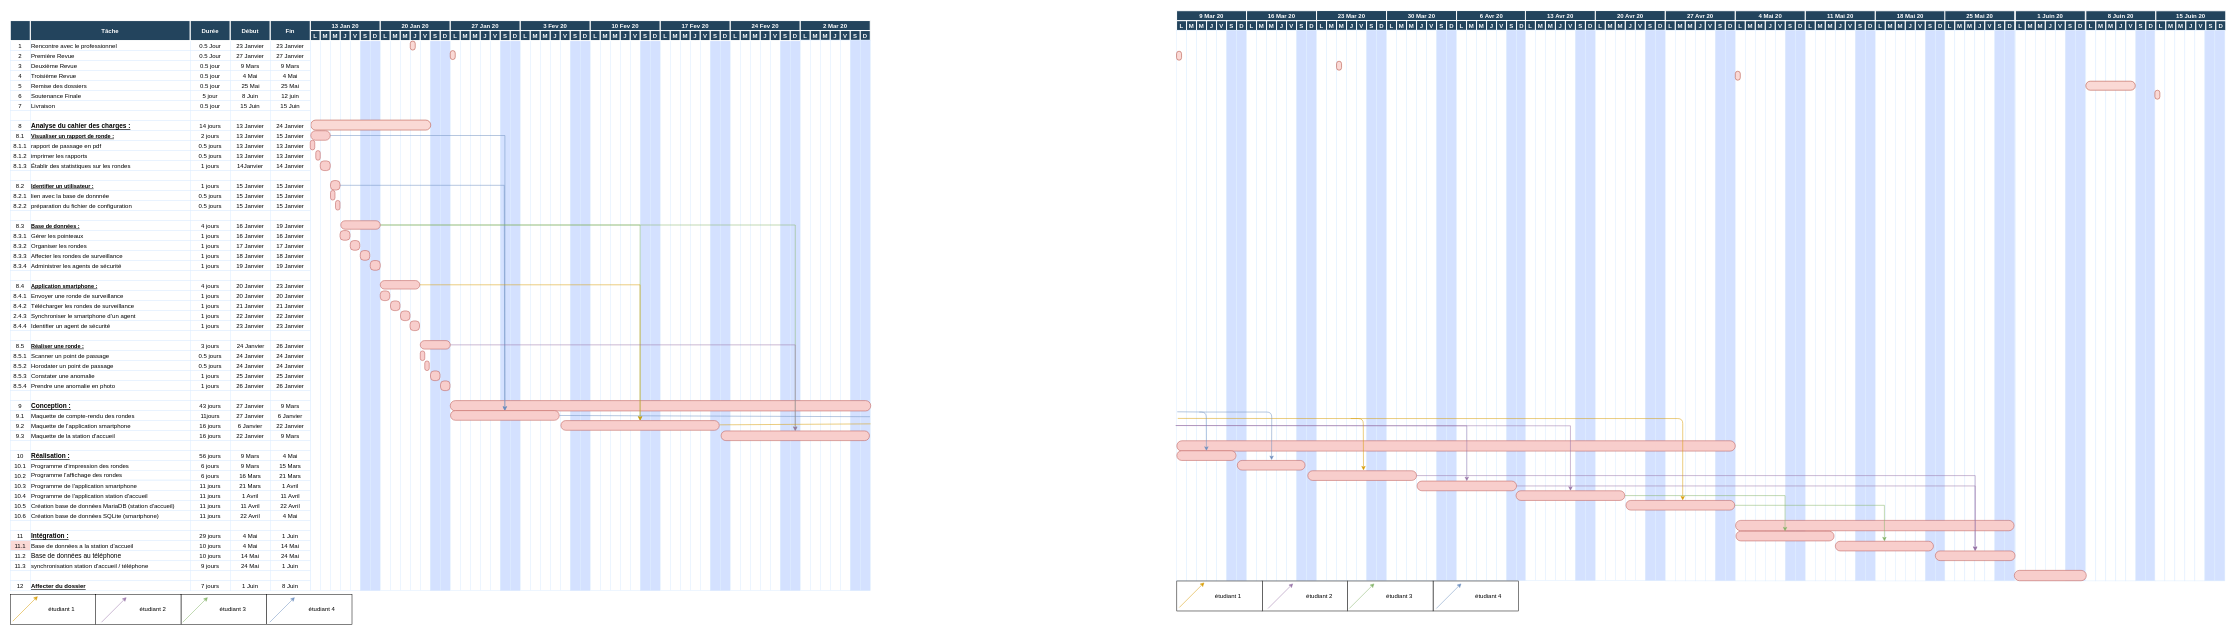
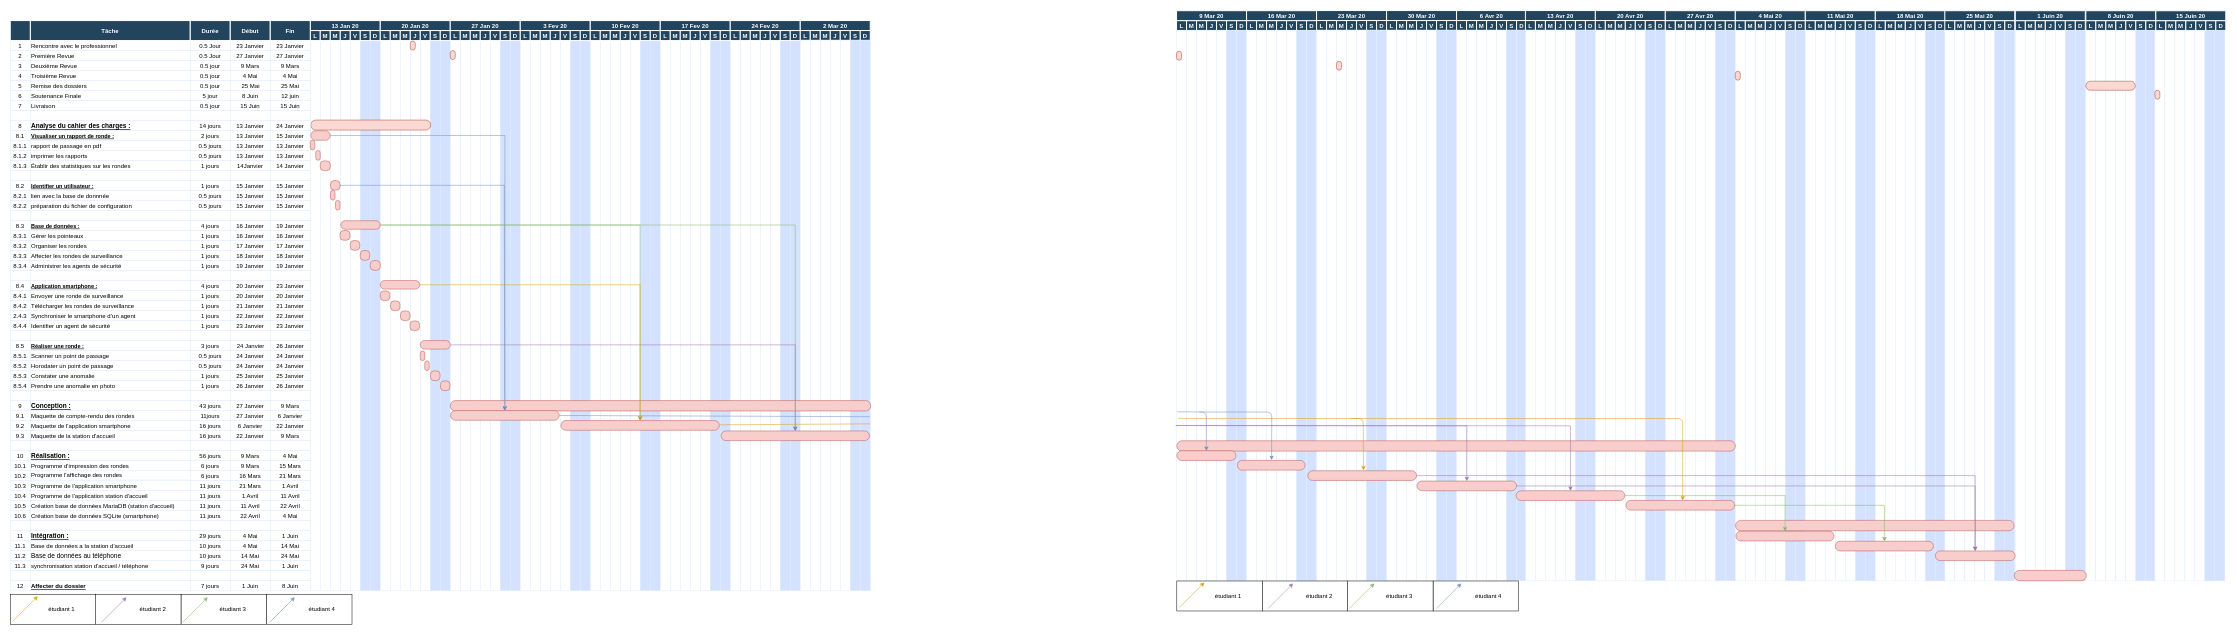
node "11": shape rectangle -> rounded rectangle
node "11.1": fillcolor #fad9d5 -> #ffffff
